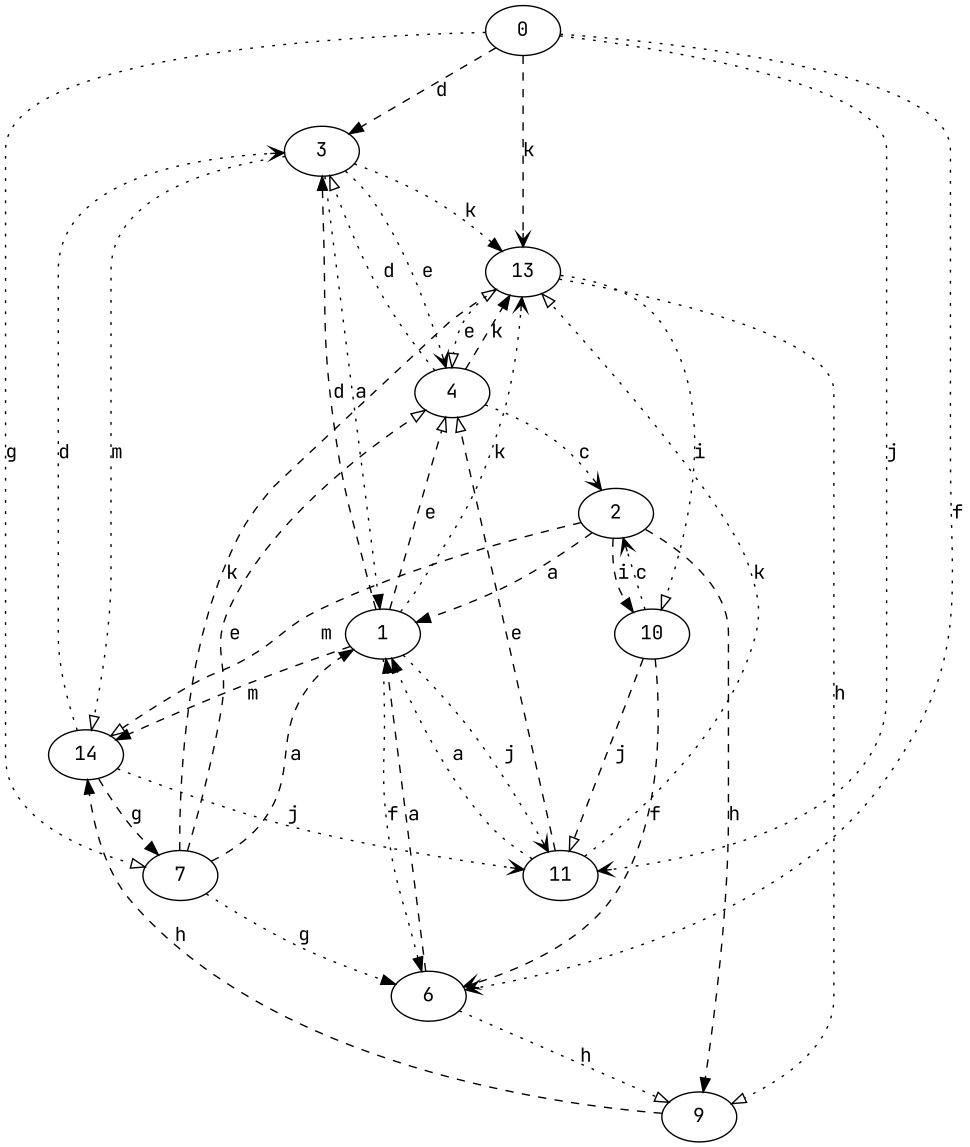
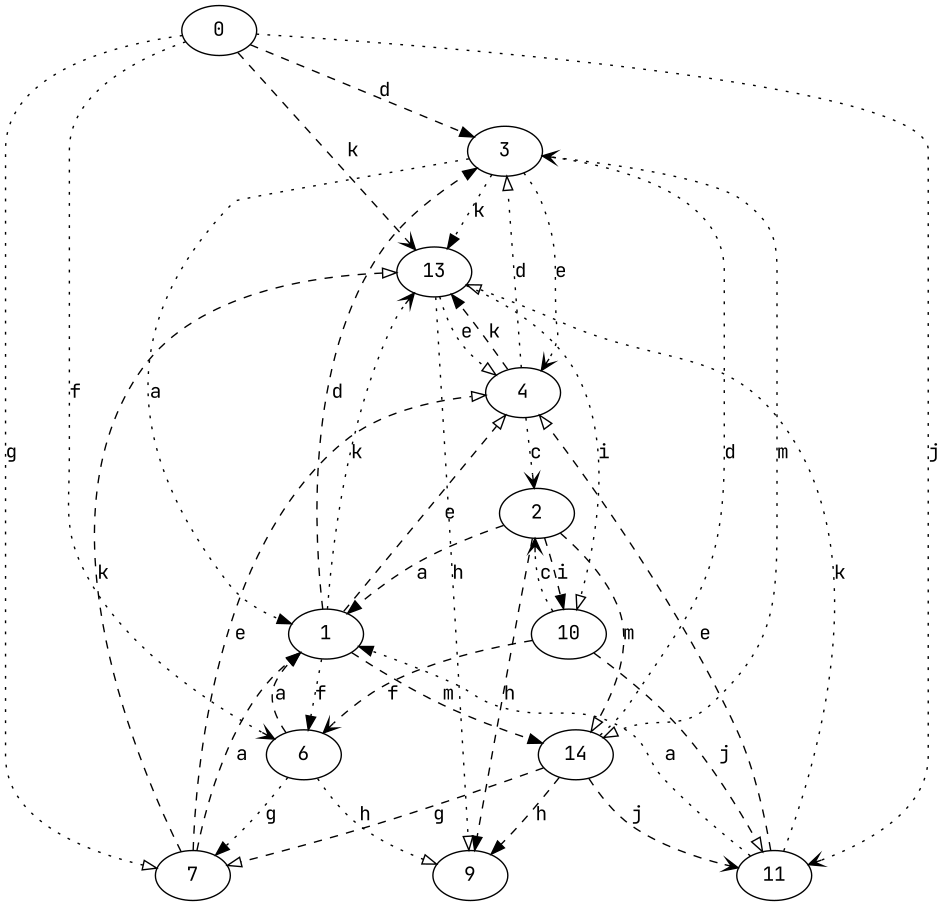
edge "1" -> "11": removed, label "j"
edge "14" -> "7": arrowhead normal -> onormal
edge "14" -> "11": style dotted -> dashed
edge "7" -> "6": reversed
edge "9" -> "14": reversed
